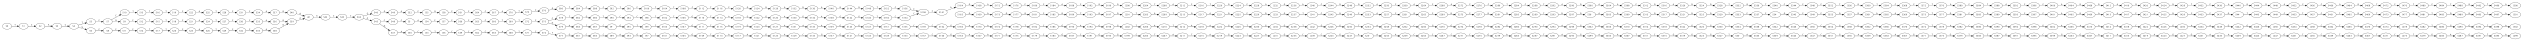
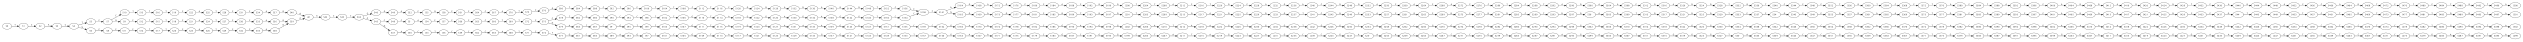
edge "S161" -> "S165": added, label "G"
